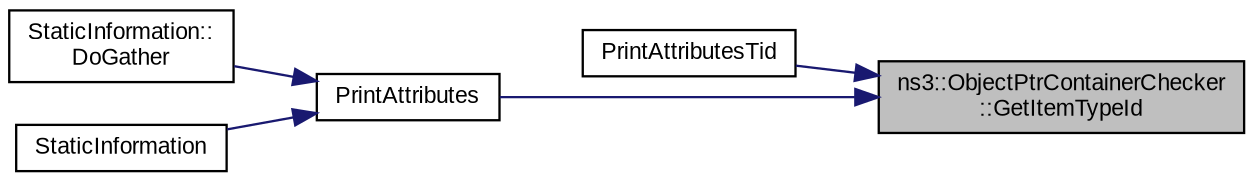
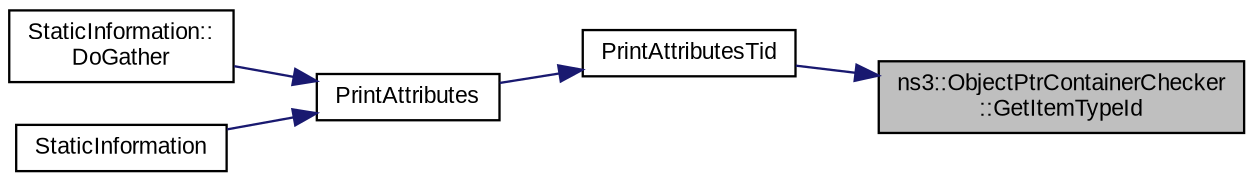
edge "PrintAttributes" -> "ns3::ObjectPtrContainerChecker ::GetItemTypeId": now "PrintAttributes" -> "PrintAttributesTid"
